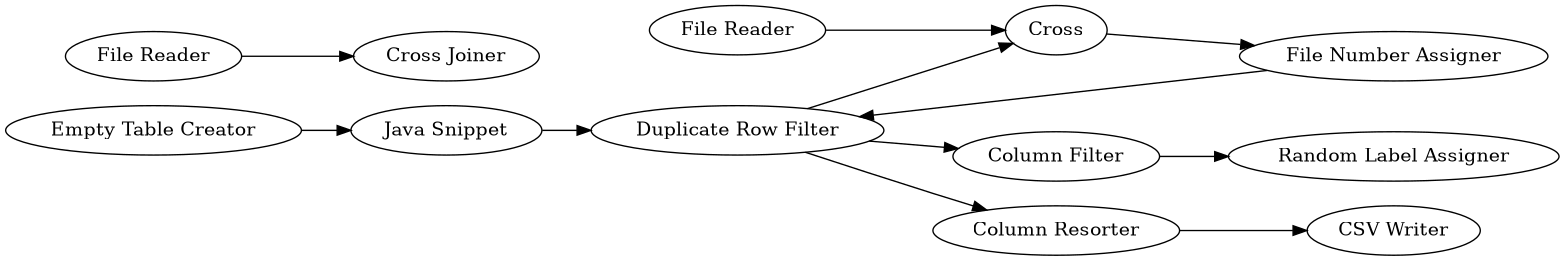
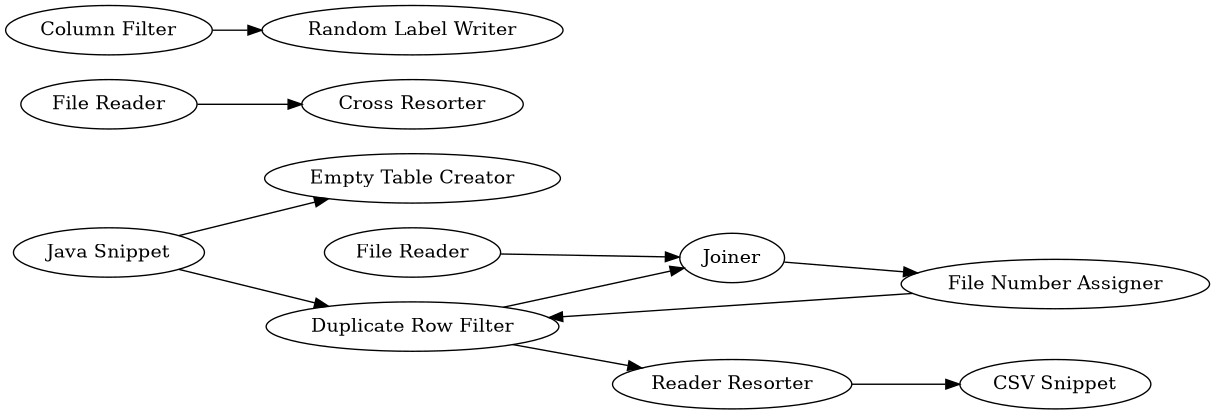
node "Cross": label "Cross" -> "Joiner"
node "Cross Joiner": label "Cross Joiner" -> "Cross Resorter"
edge "Empty Table Creator" -> "Java Snippet": reversed
edge "Duplicate Row Filter" -> "Column Filter": removed
node "Random Label Assigner": label "Random Label Assigner" -> "Random Label Writer"
node "Column Resorter": label "Column Resorter" -> "Reader Resorter"
node "CSV Writer": label "CSV Writer" -> "CSV Snippet"
